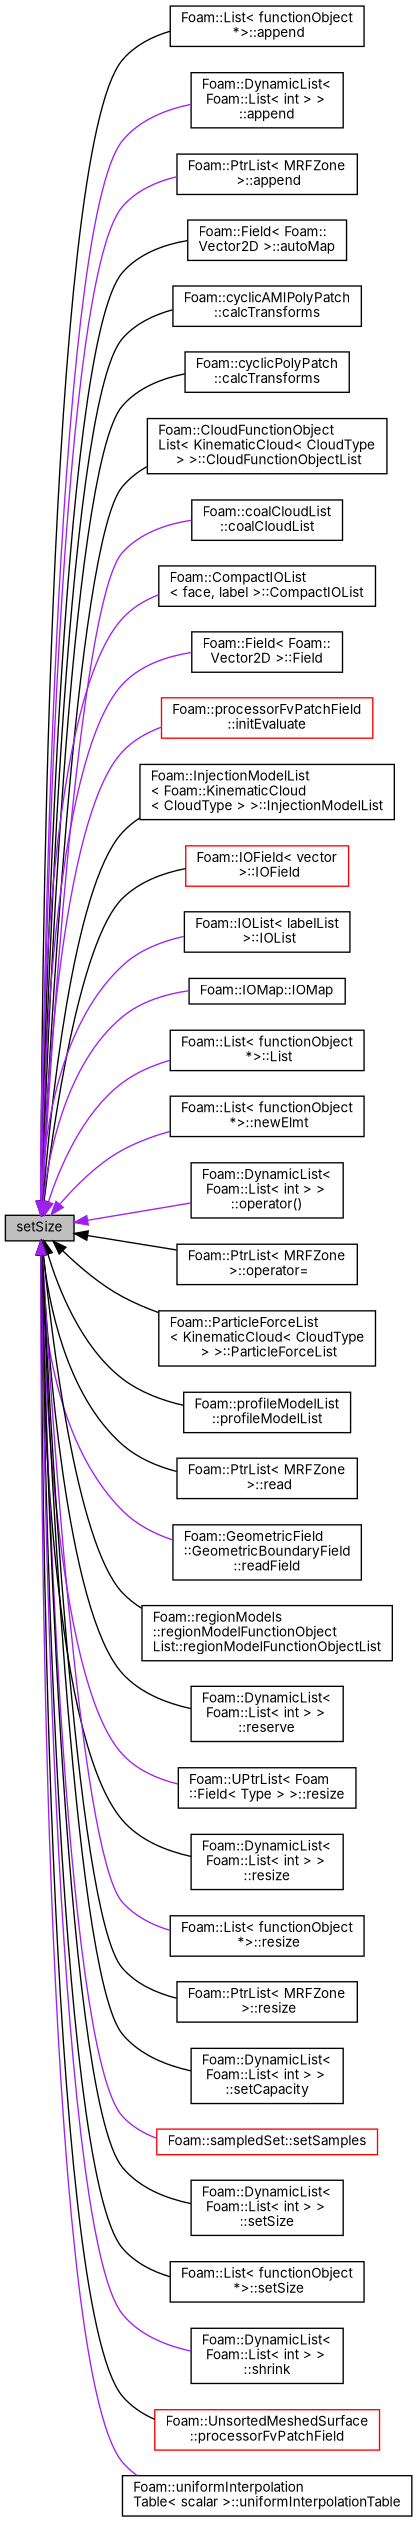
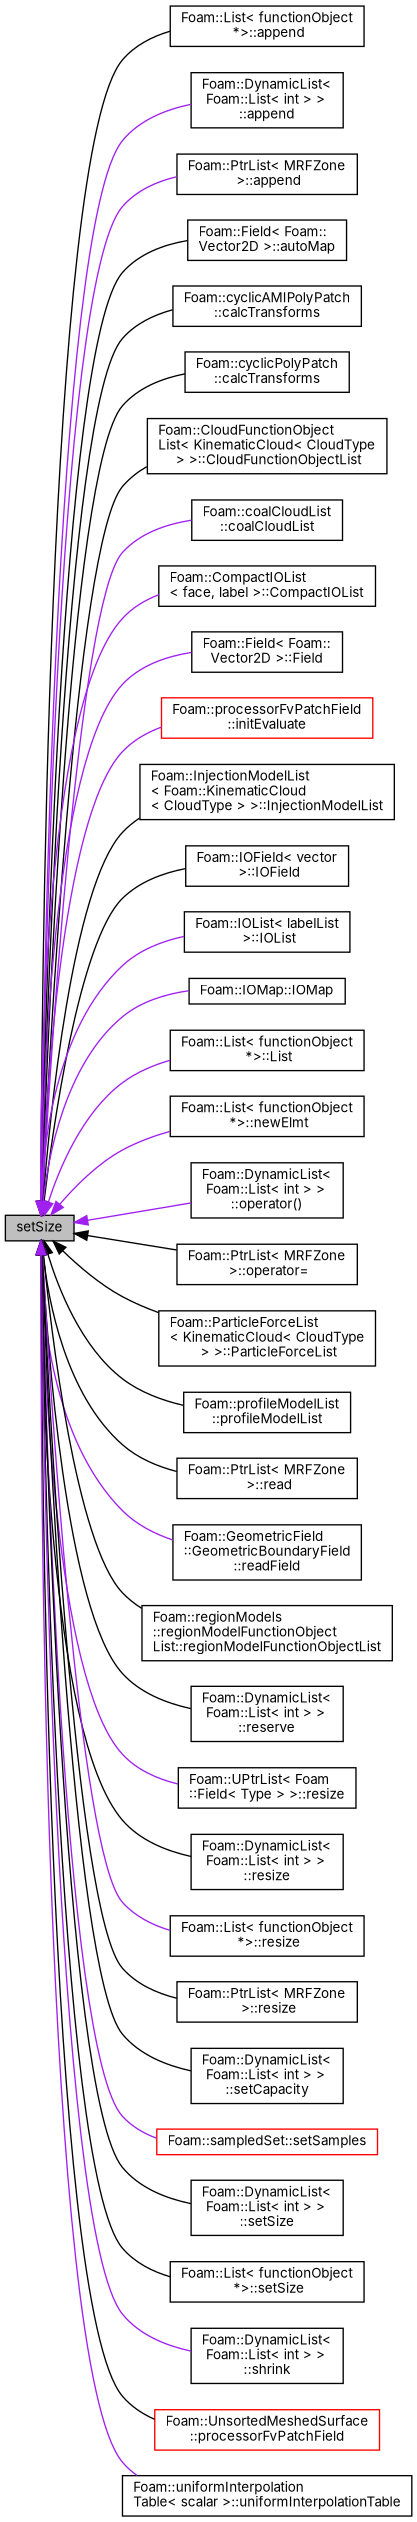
node "Foam::IOField< vector >::IOField": color red -> black
